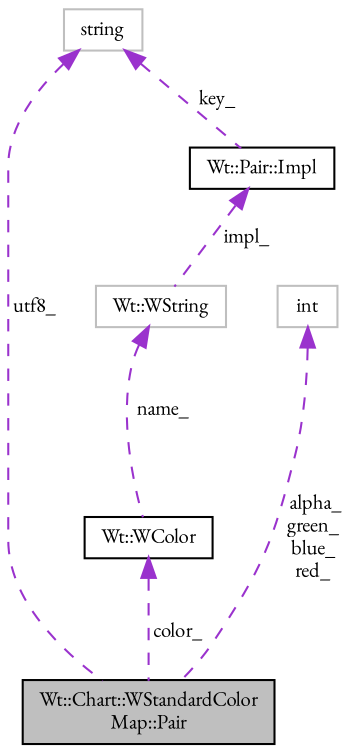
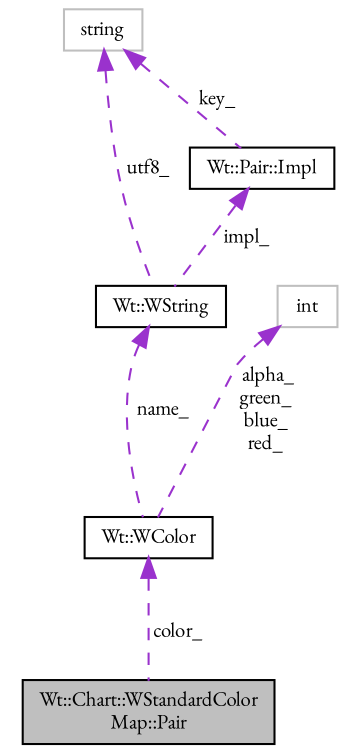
node "Wt::WString": color grey75 -> black
edge "Wt::Chart::WStandardColor Map::Pair" -> "string": now "Wt::WString" -> "string"
edge "Wt::Chart::WStandardColor Map::Pair" -> "int": now "Wt::WColor" -> "int"
